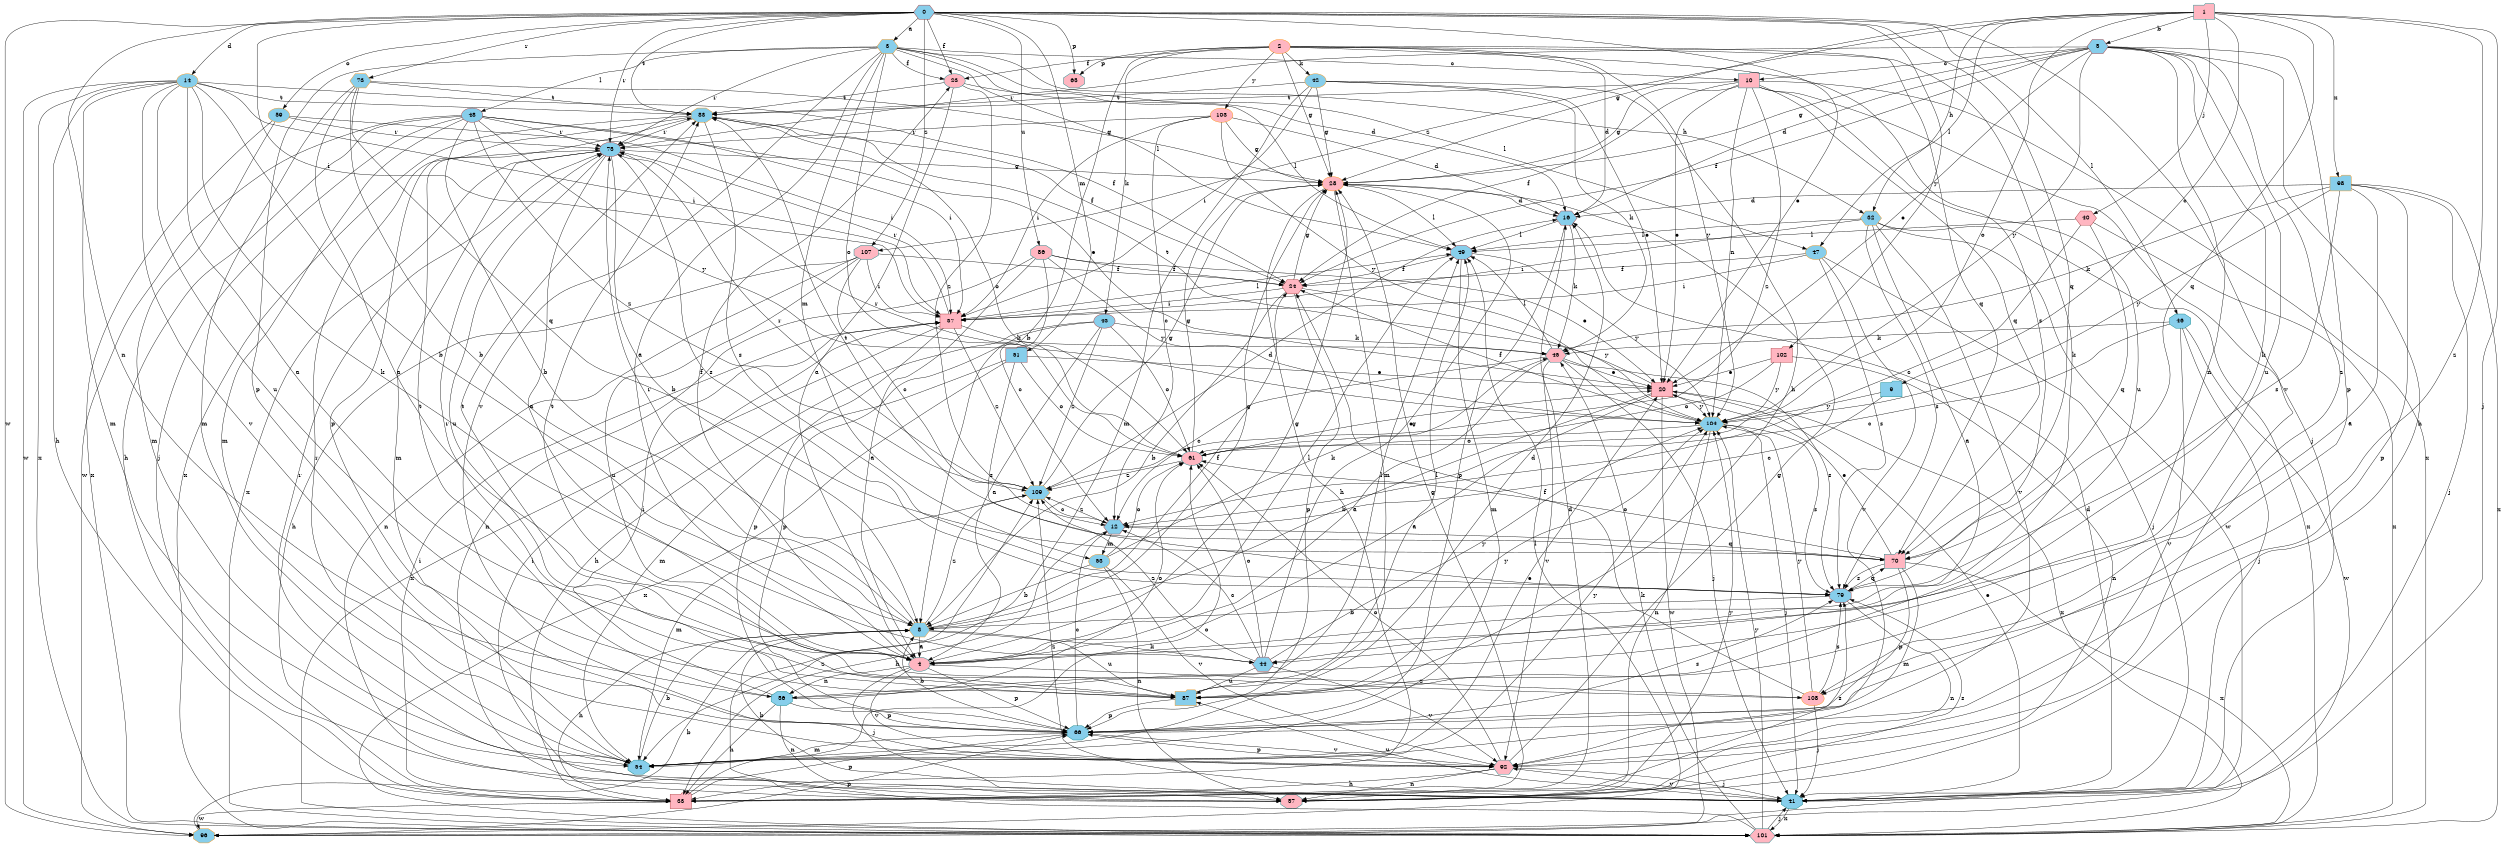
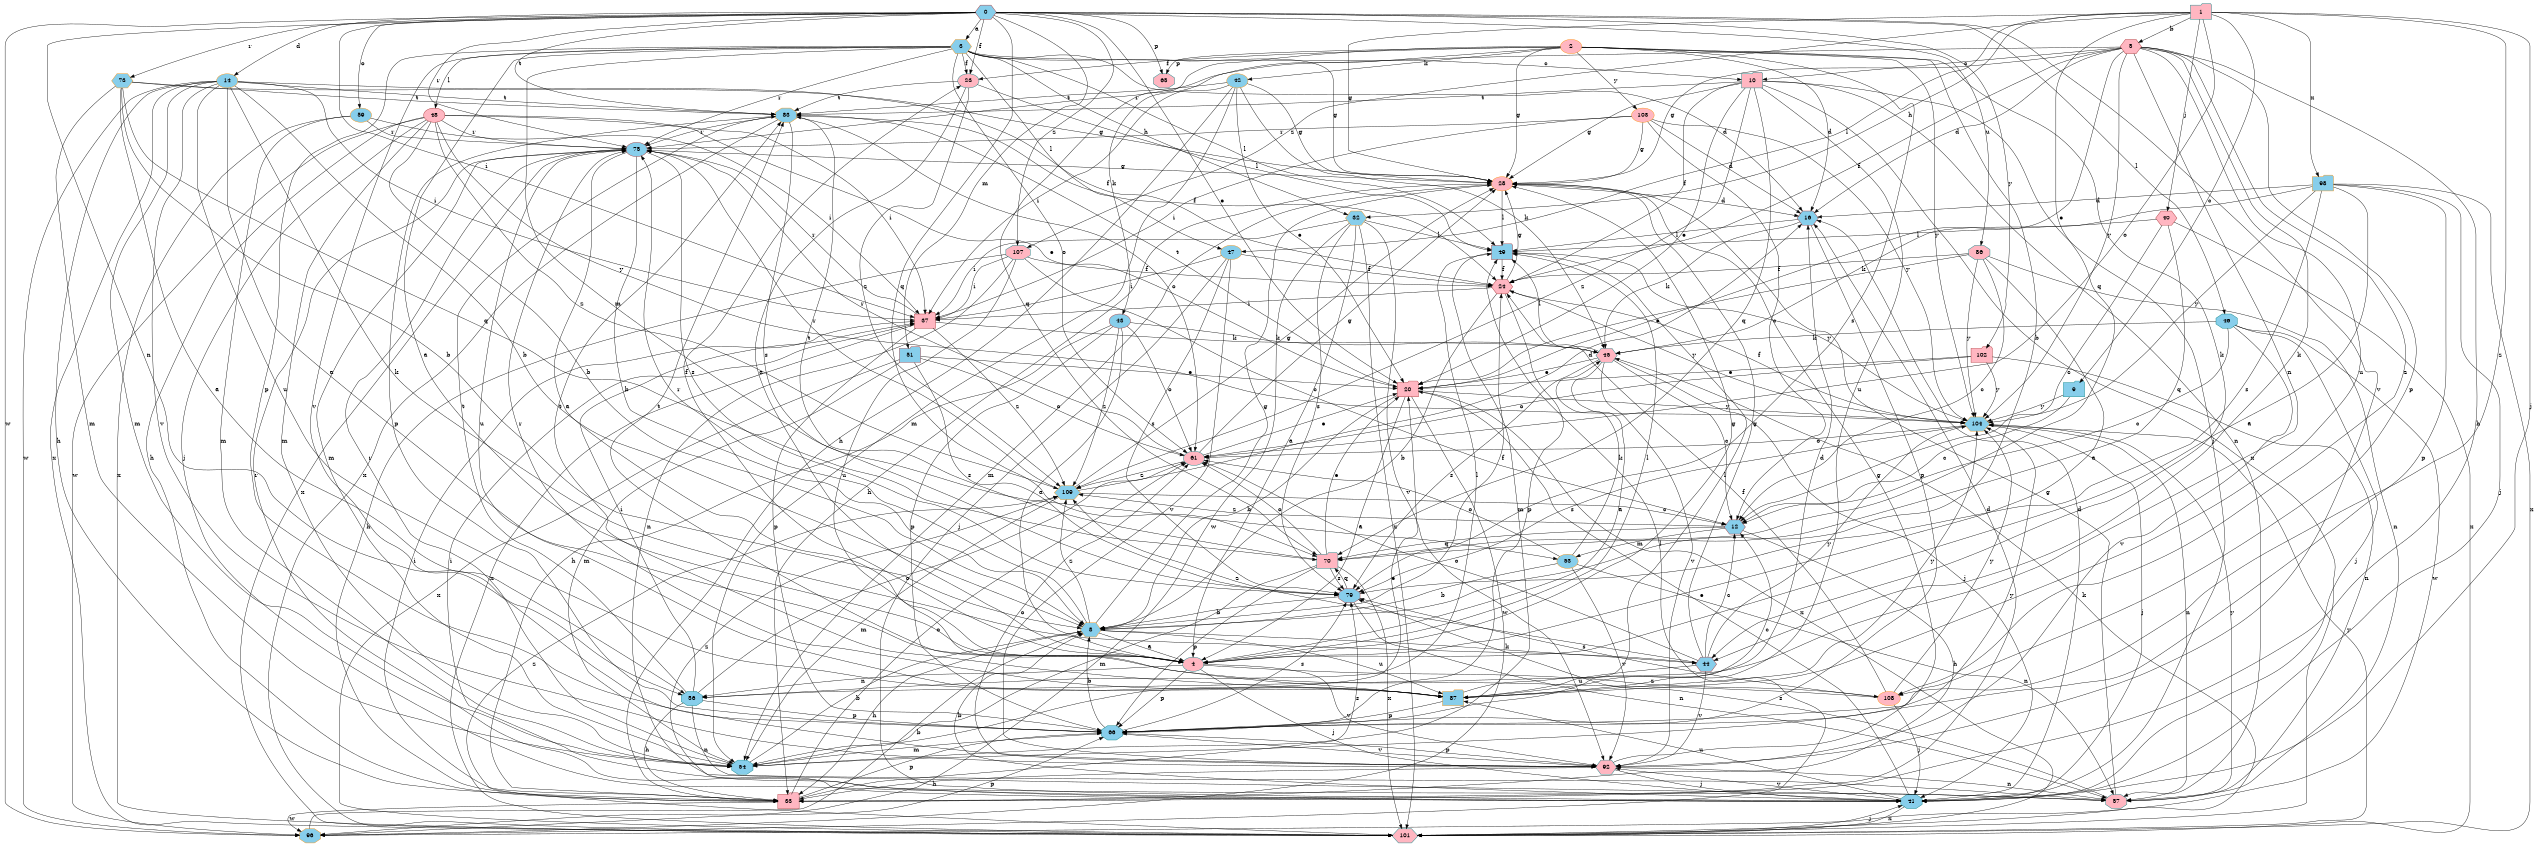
node "5": fillcolor skyblue -> lightpink
edge "3" -> "28": added, label "g"
node "48": fillcolor skyblue -> lightpink
edge "10" -> "104": now "10" -> "57"
node "49": shape octagon -> folder
edge "37" -> "49": removed, label "l"
edge "42" -> "87": now "42" -> "33"
edge "73" -> "4": now "73" -> "56"
